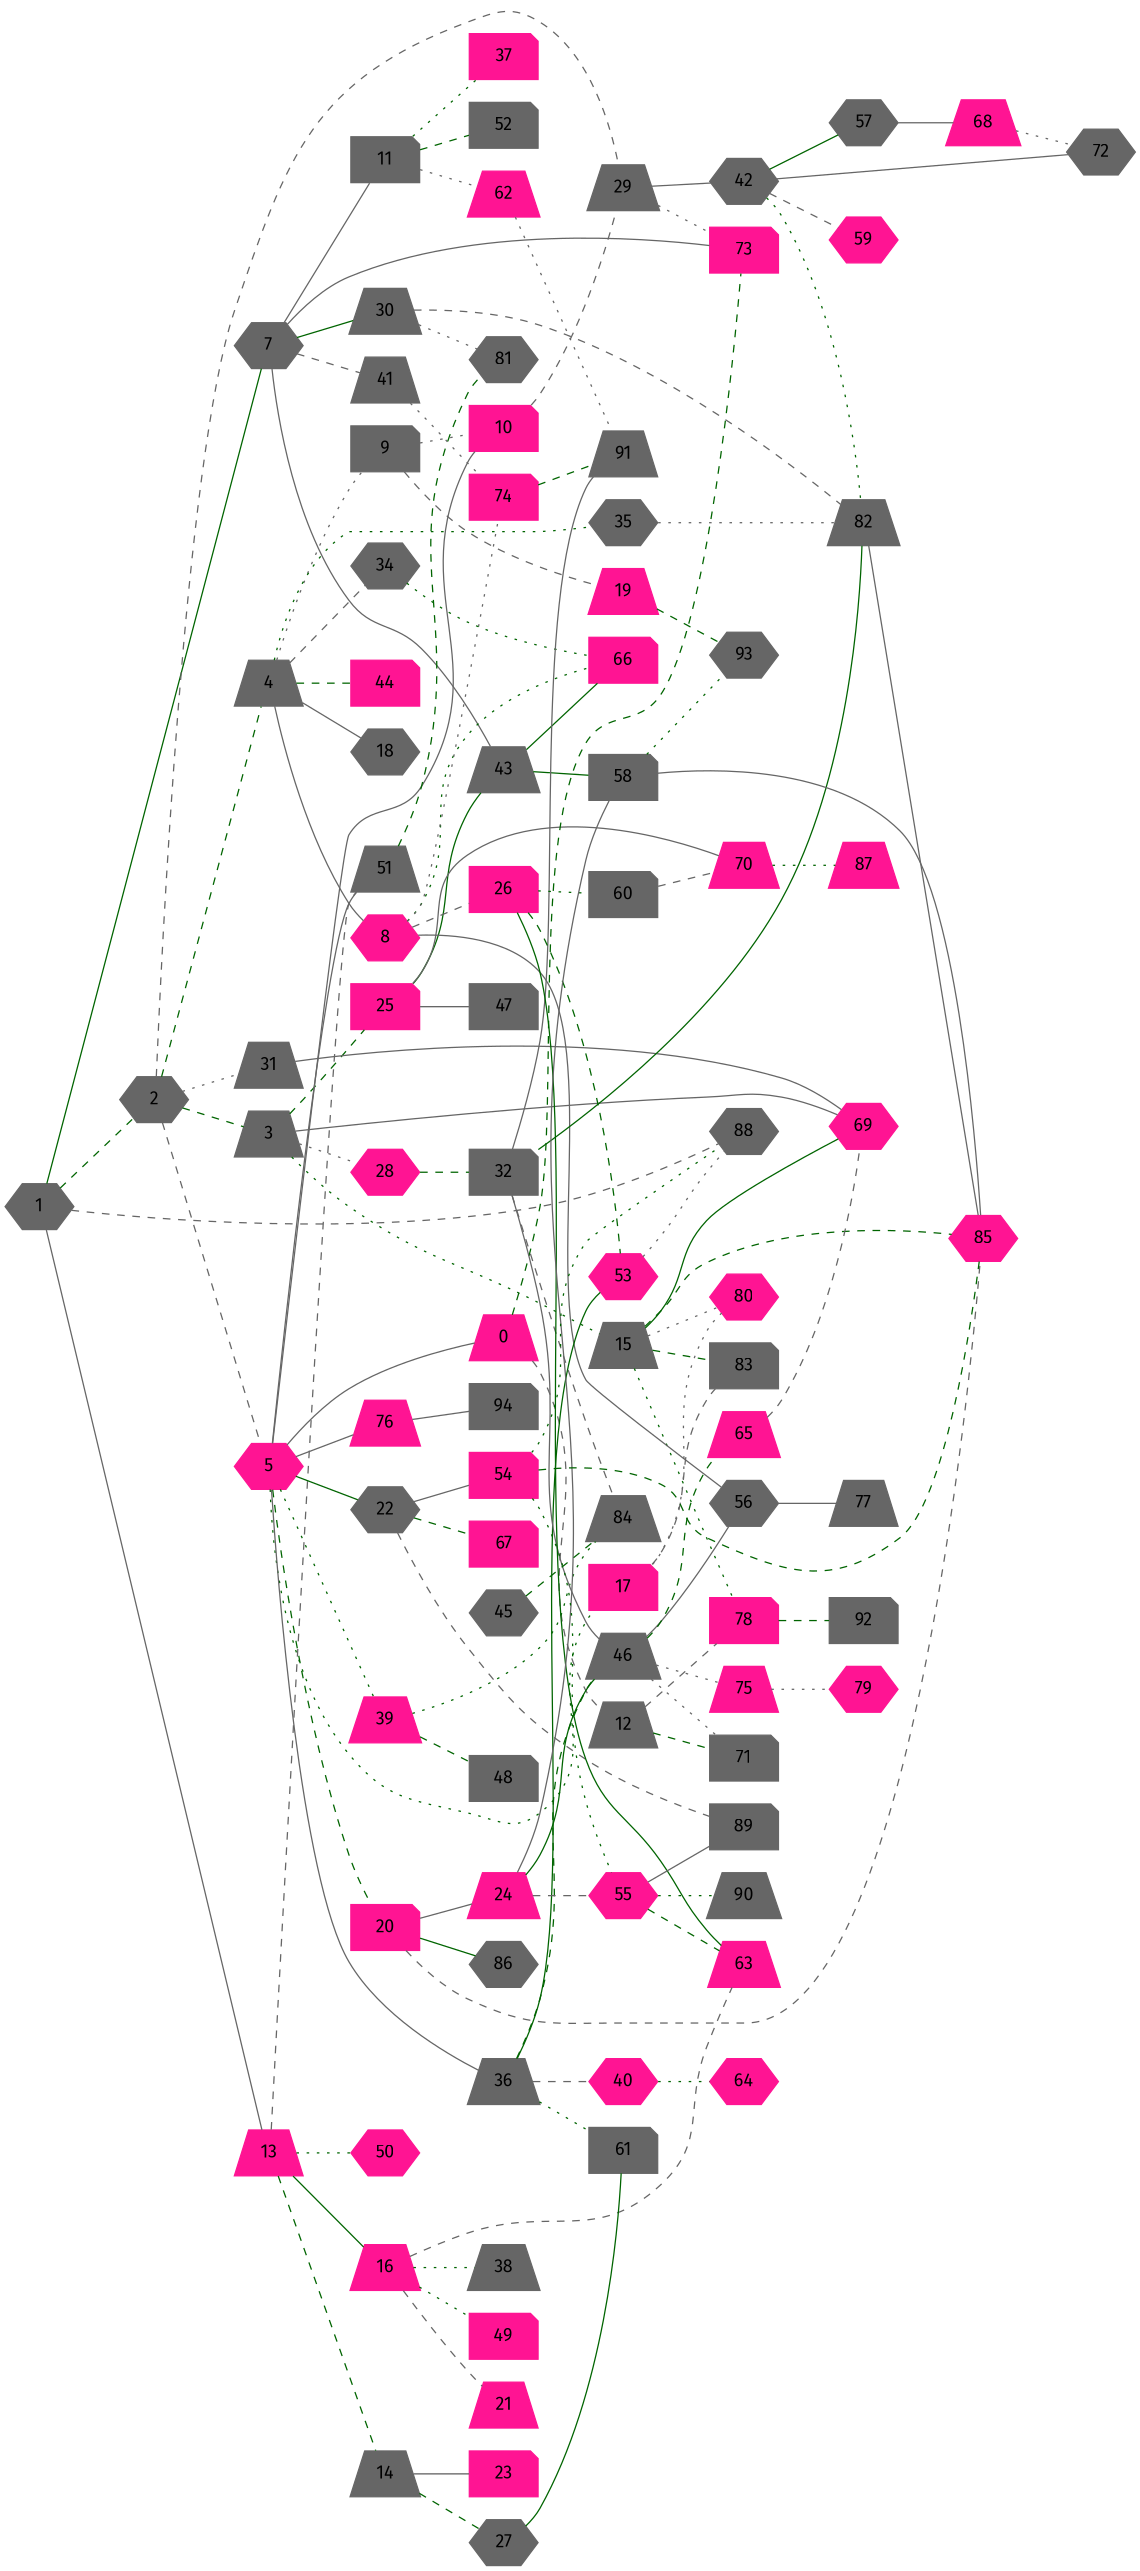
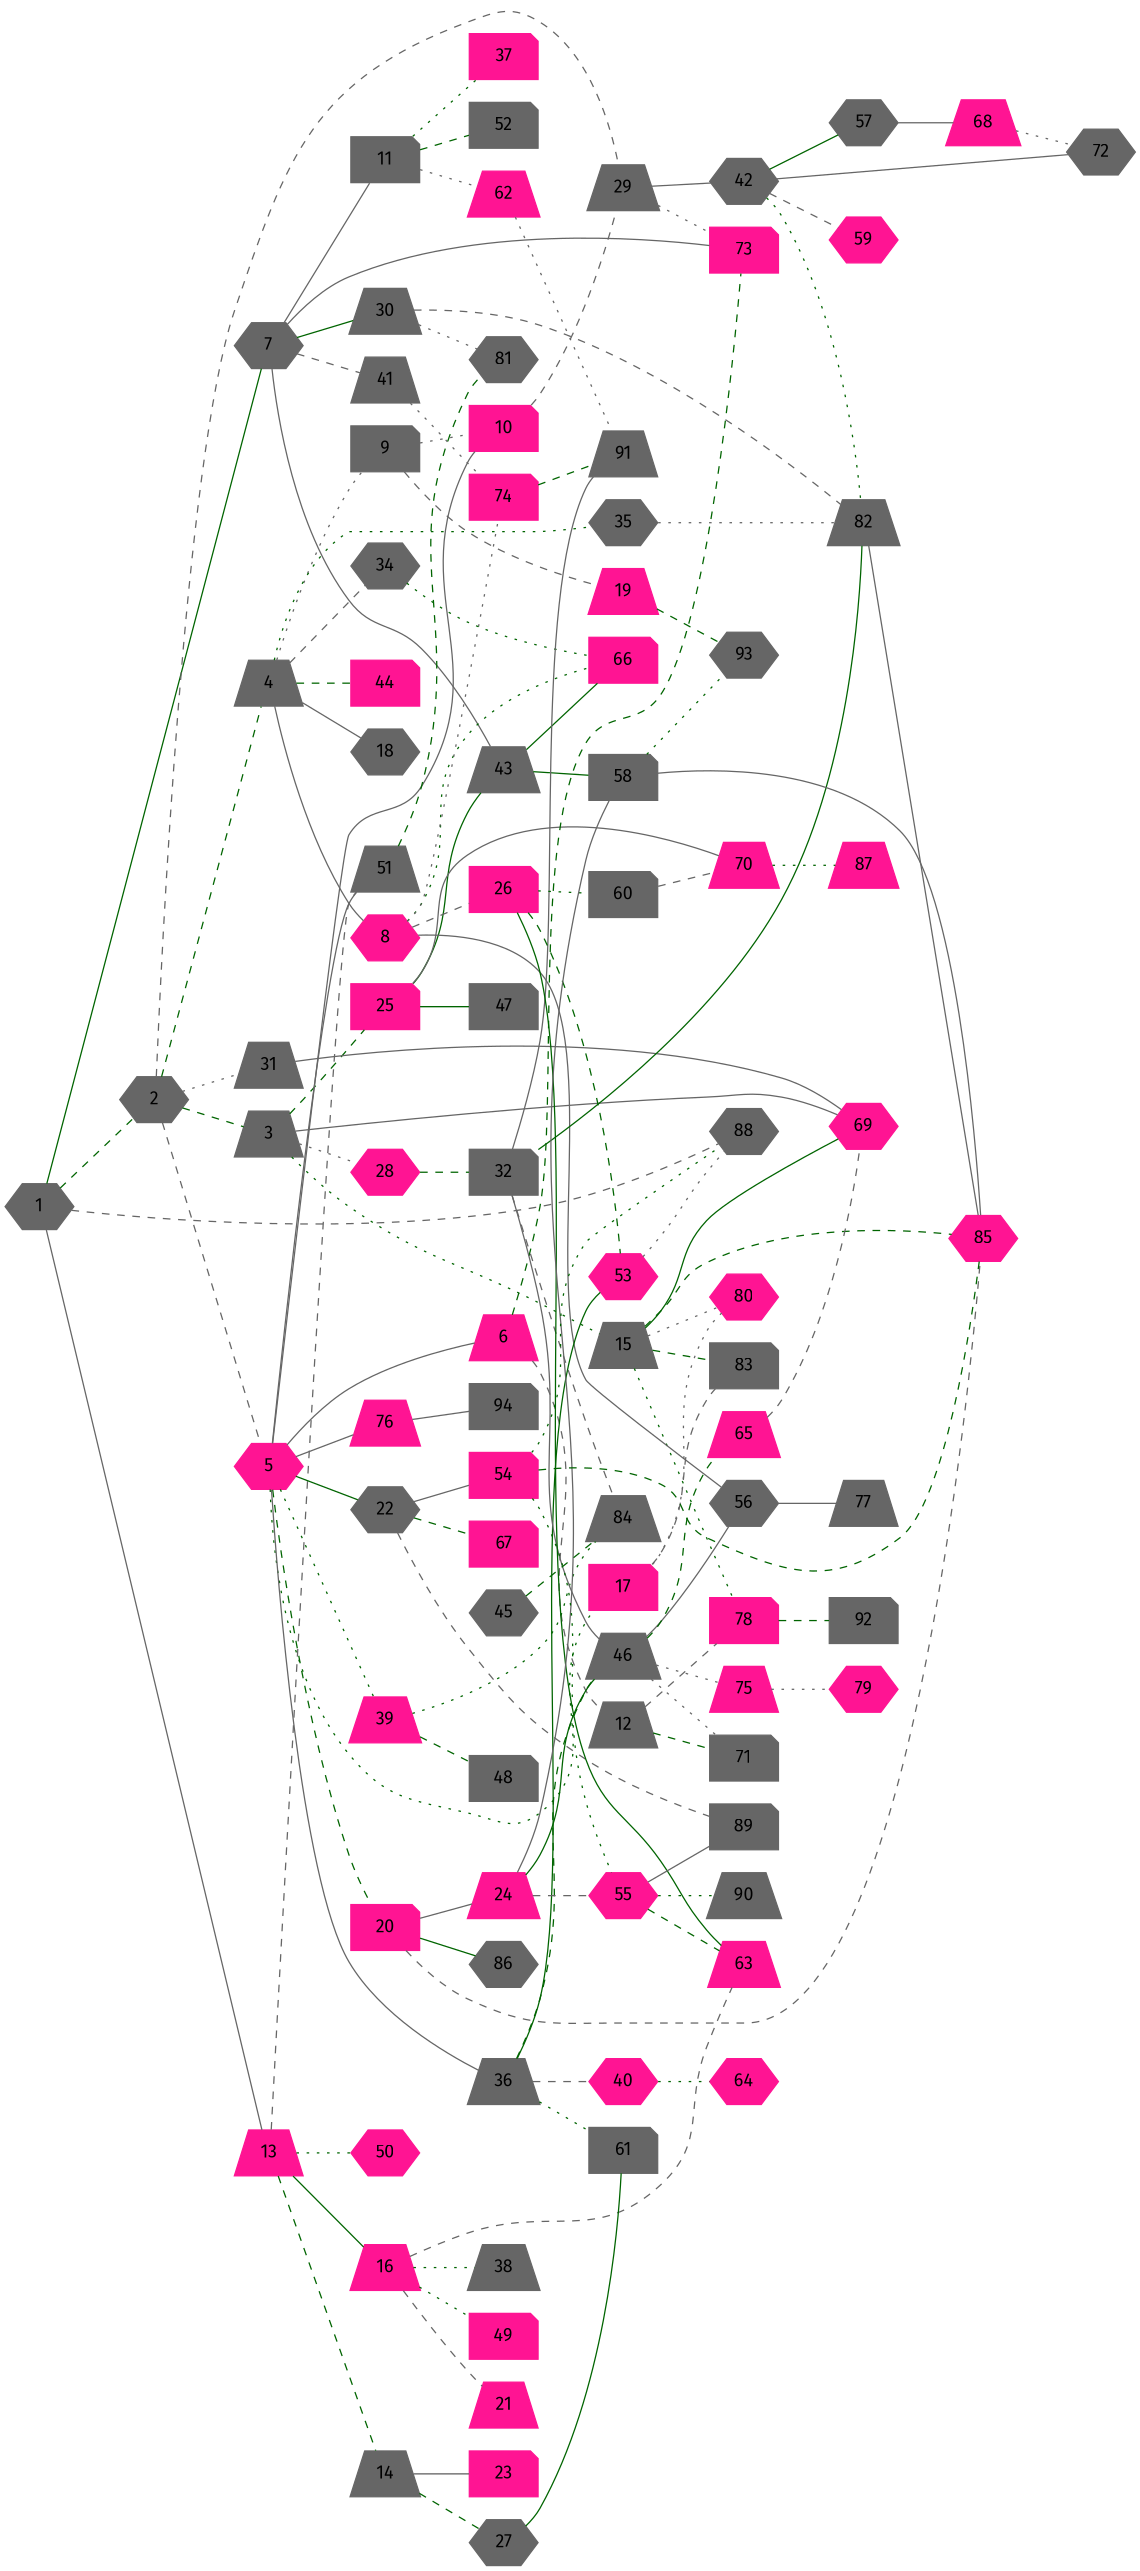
edge "25" -- "47": color gray40 -> darkgreen
node "0": label "0" -> "6"
